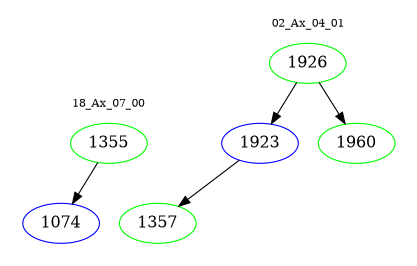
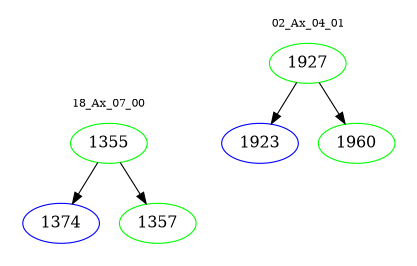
node "1926": label "1926" -> "1927"
edge "1923" -> "1357": now "1355" -> "1357"
node "1074": label "1074" -> "1374"
